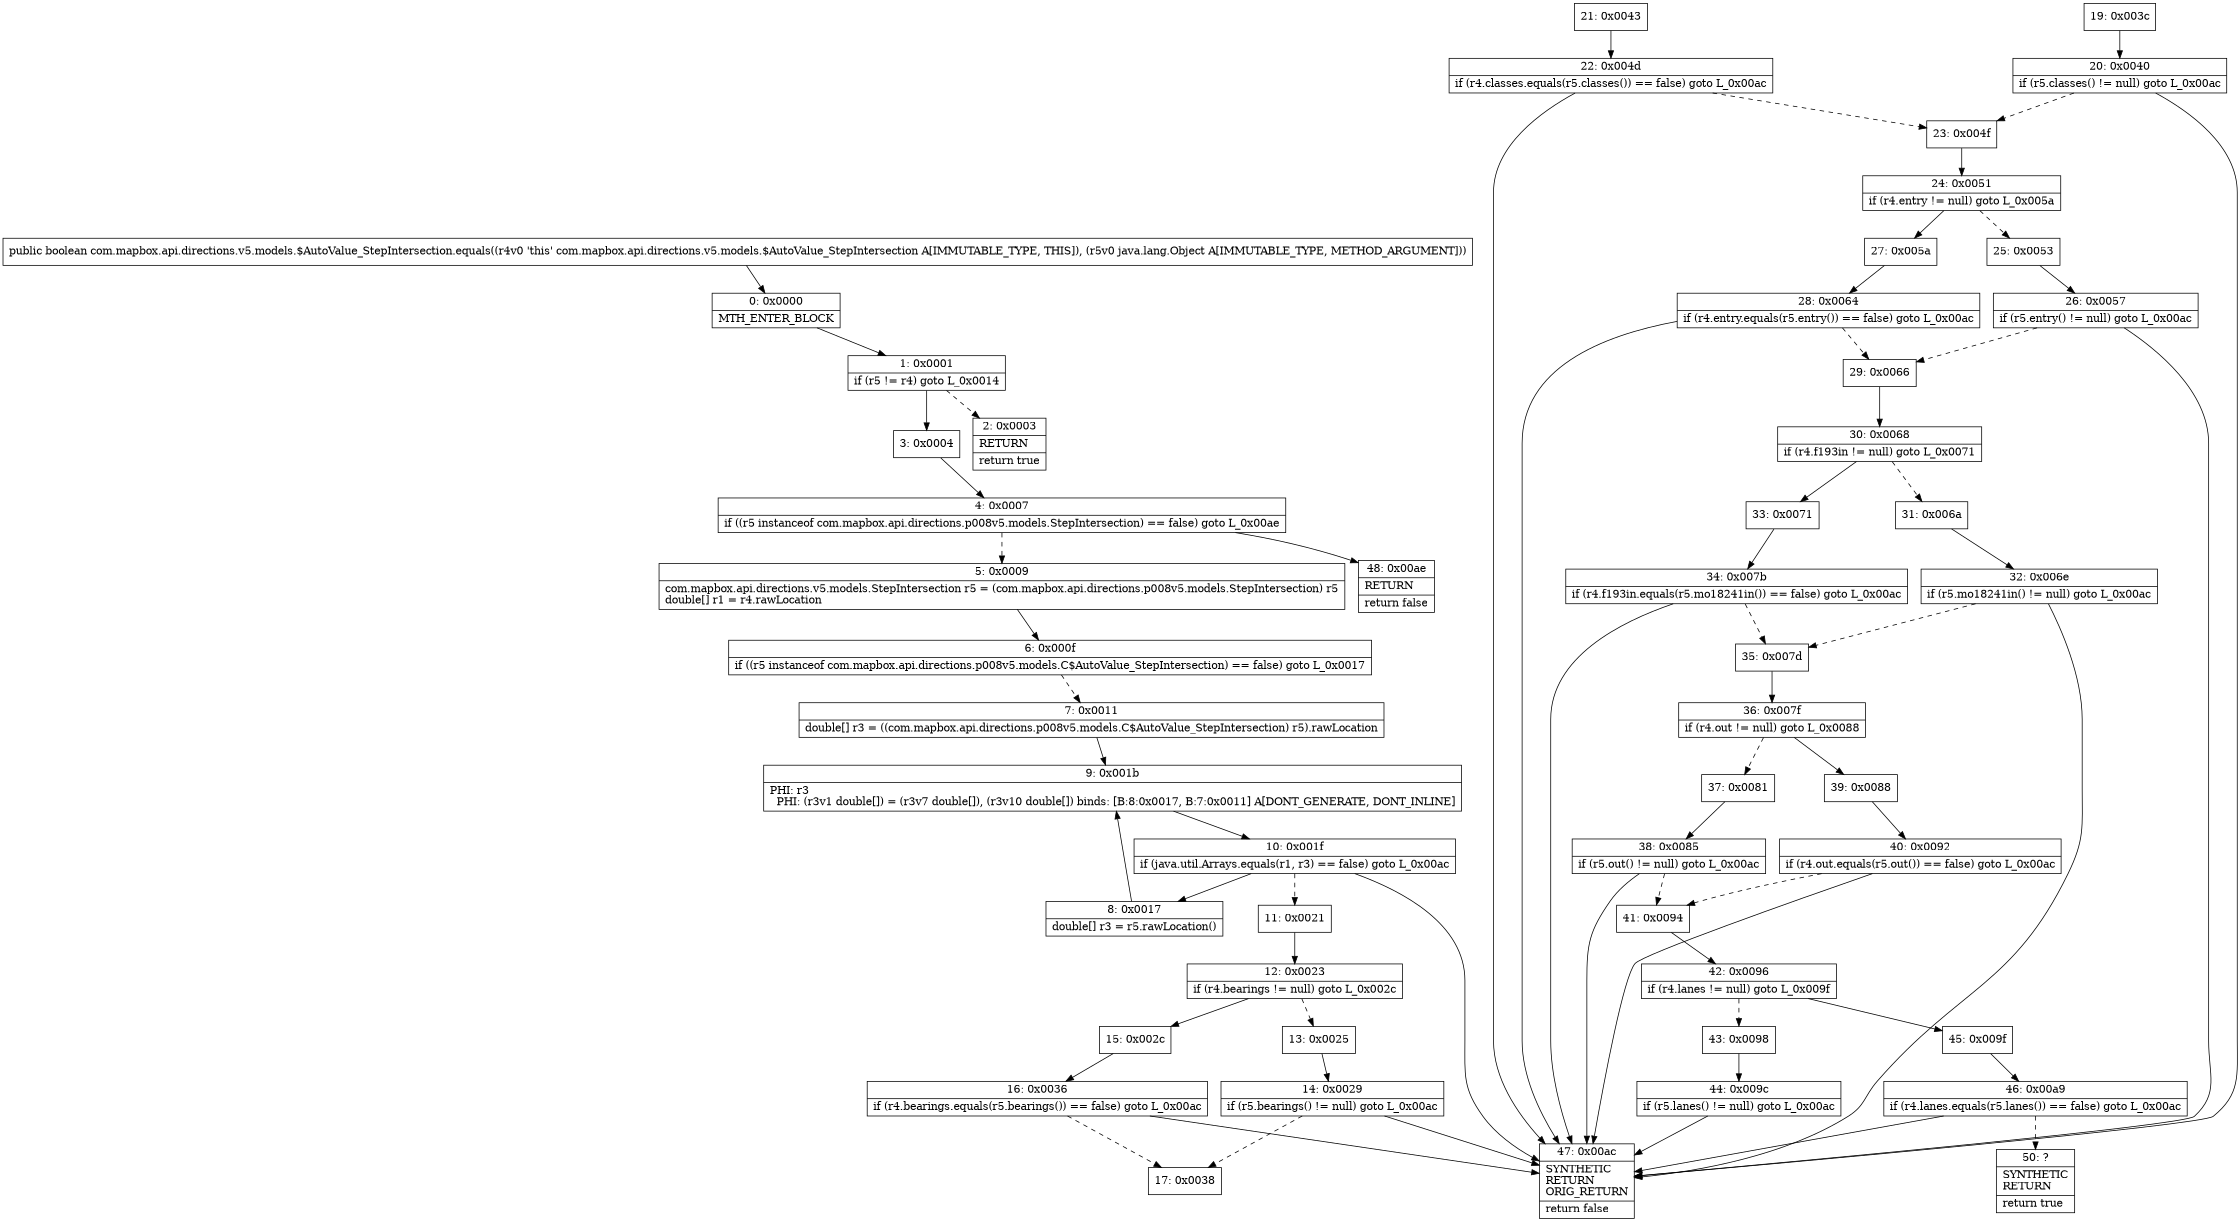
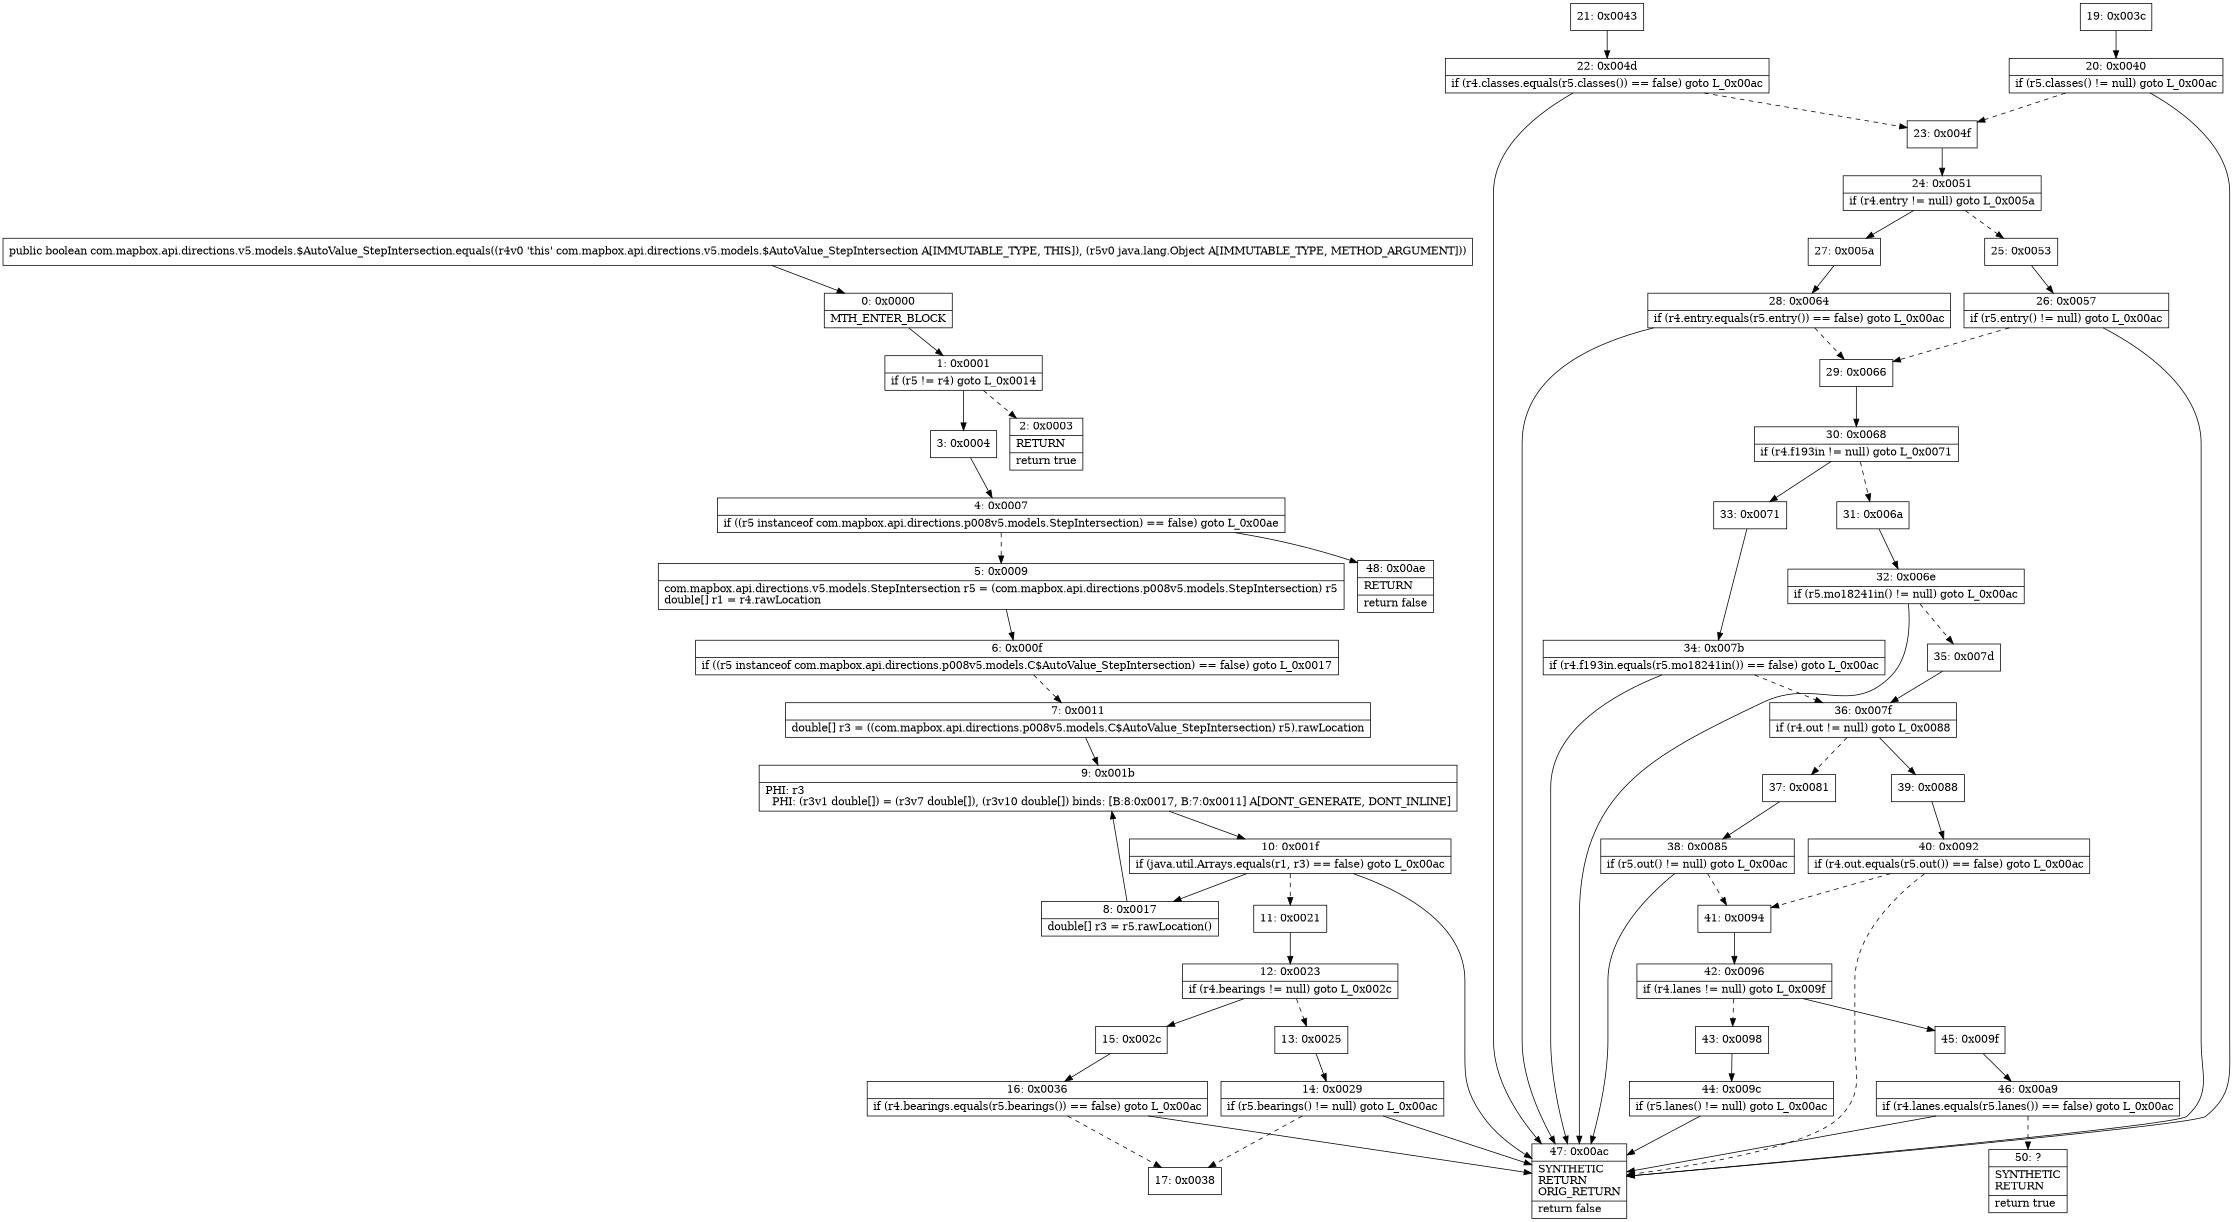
edge "34: 0x007b" -> "35: 0x007d": now "34: 0x007b" -> "36: 0x007f"
edge "40: 0x0092" -> "47: 0x00ac": style solid -> dashed
